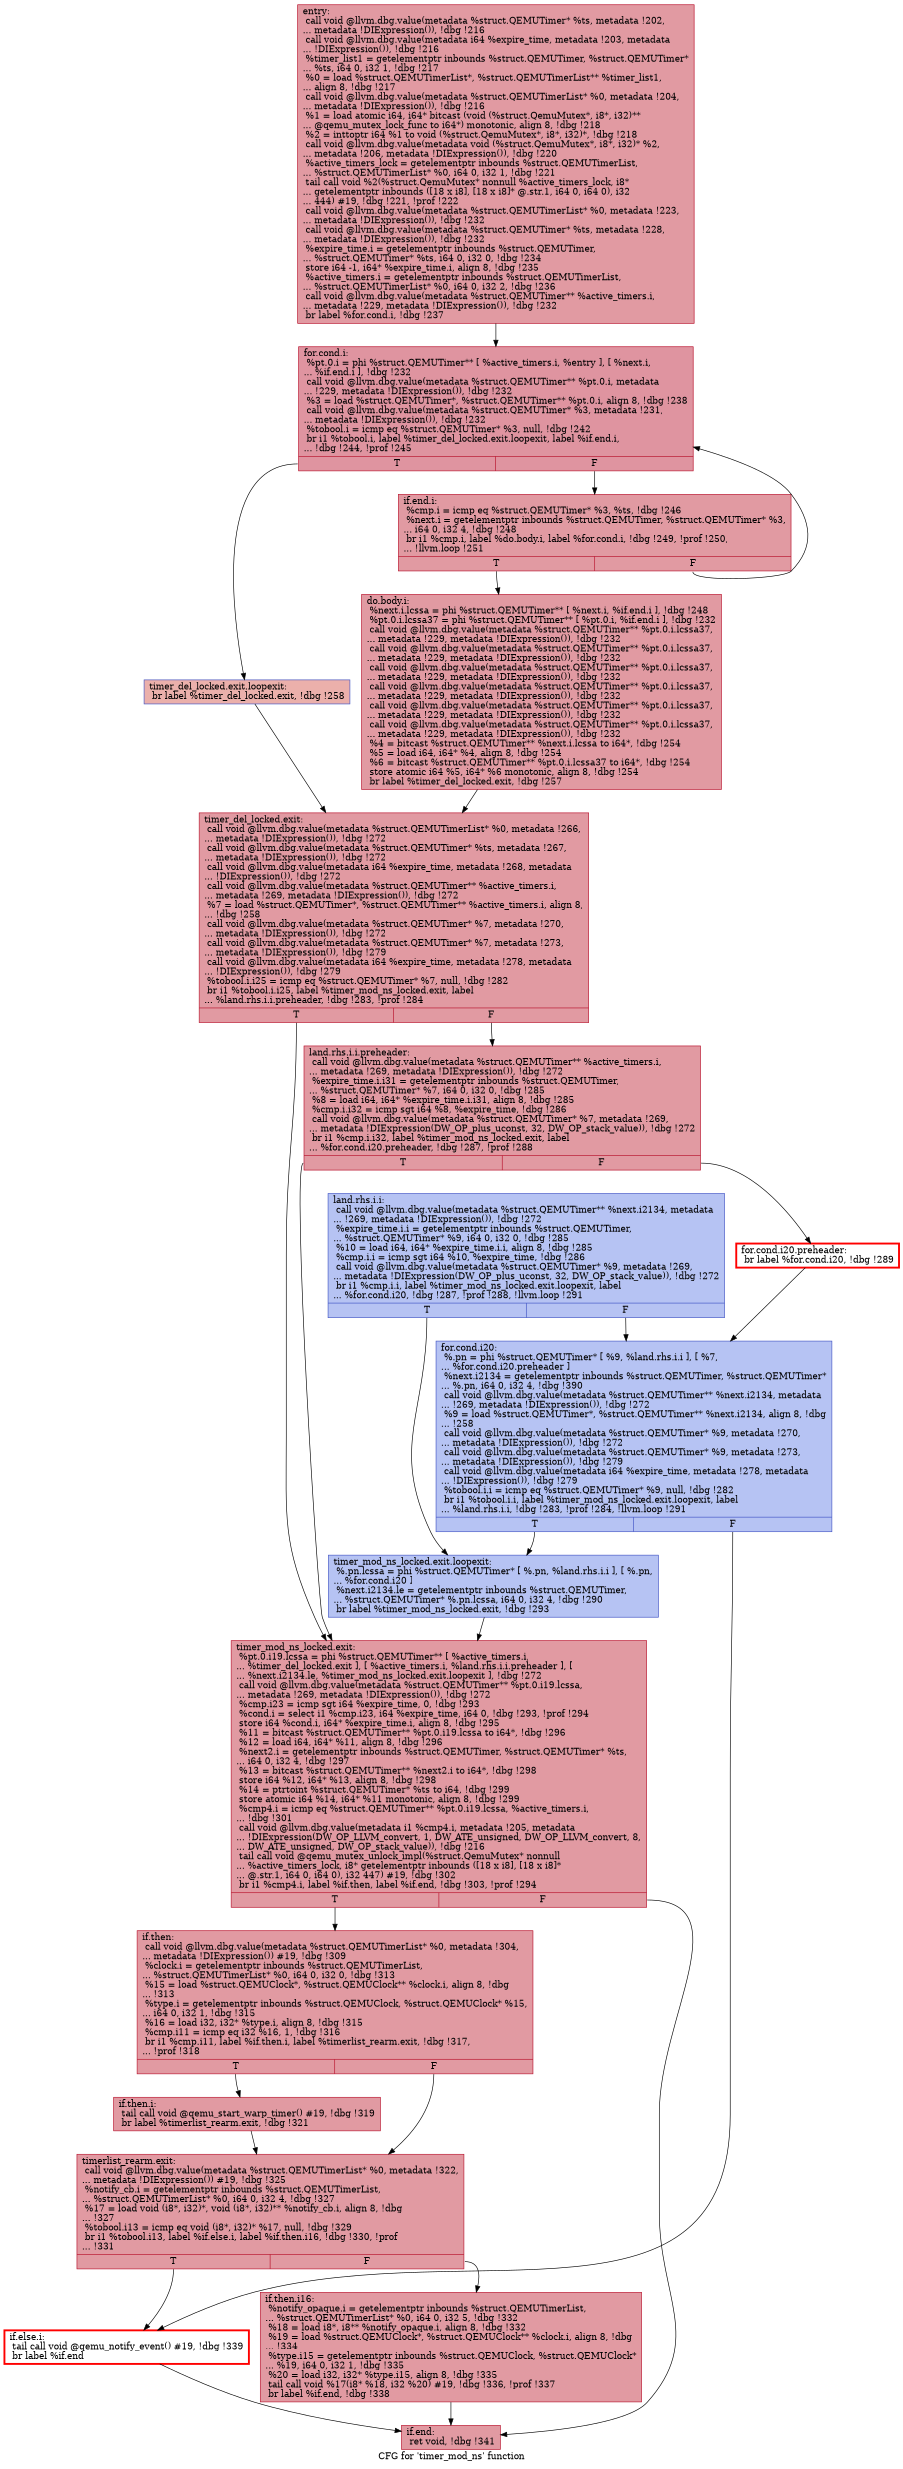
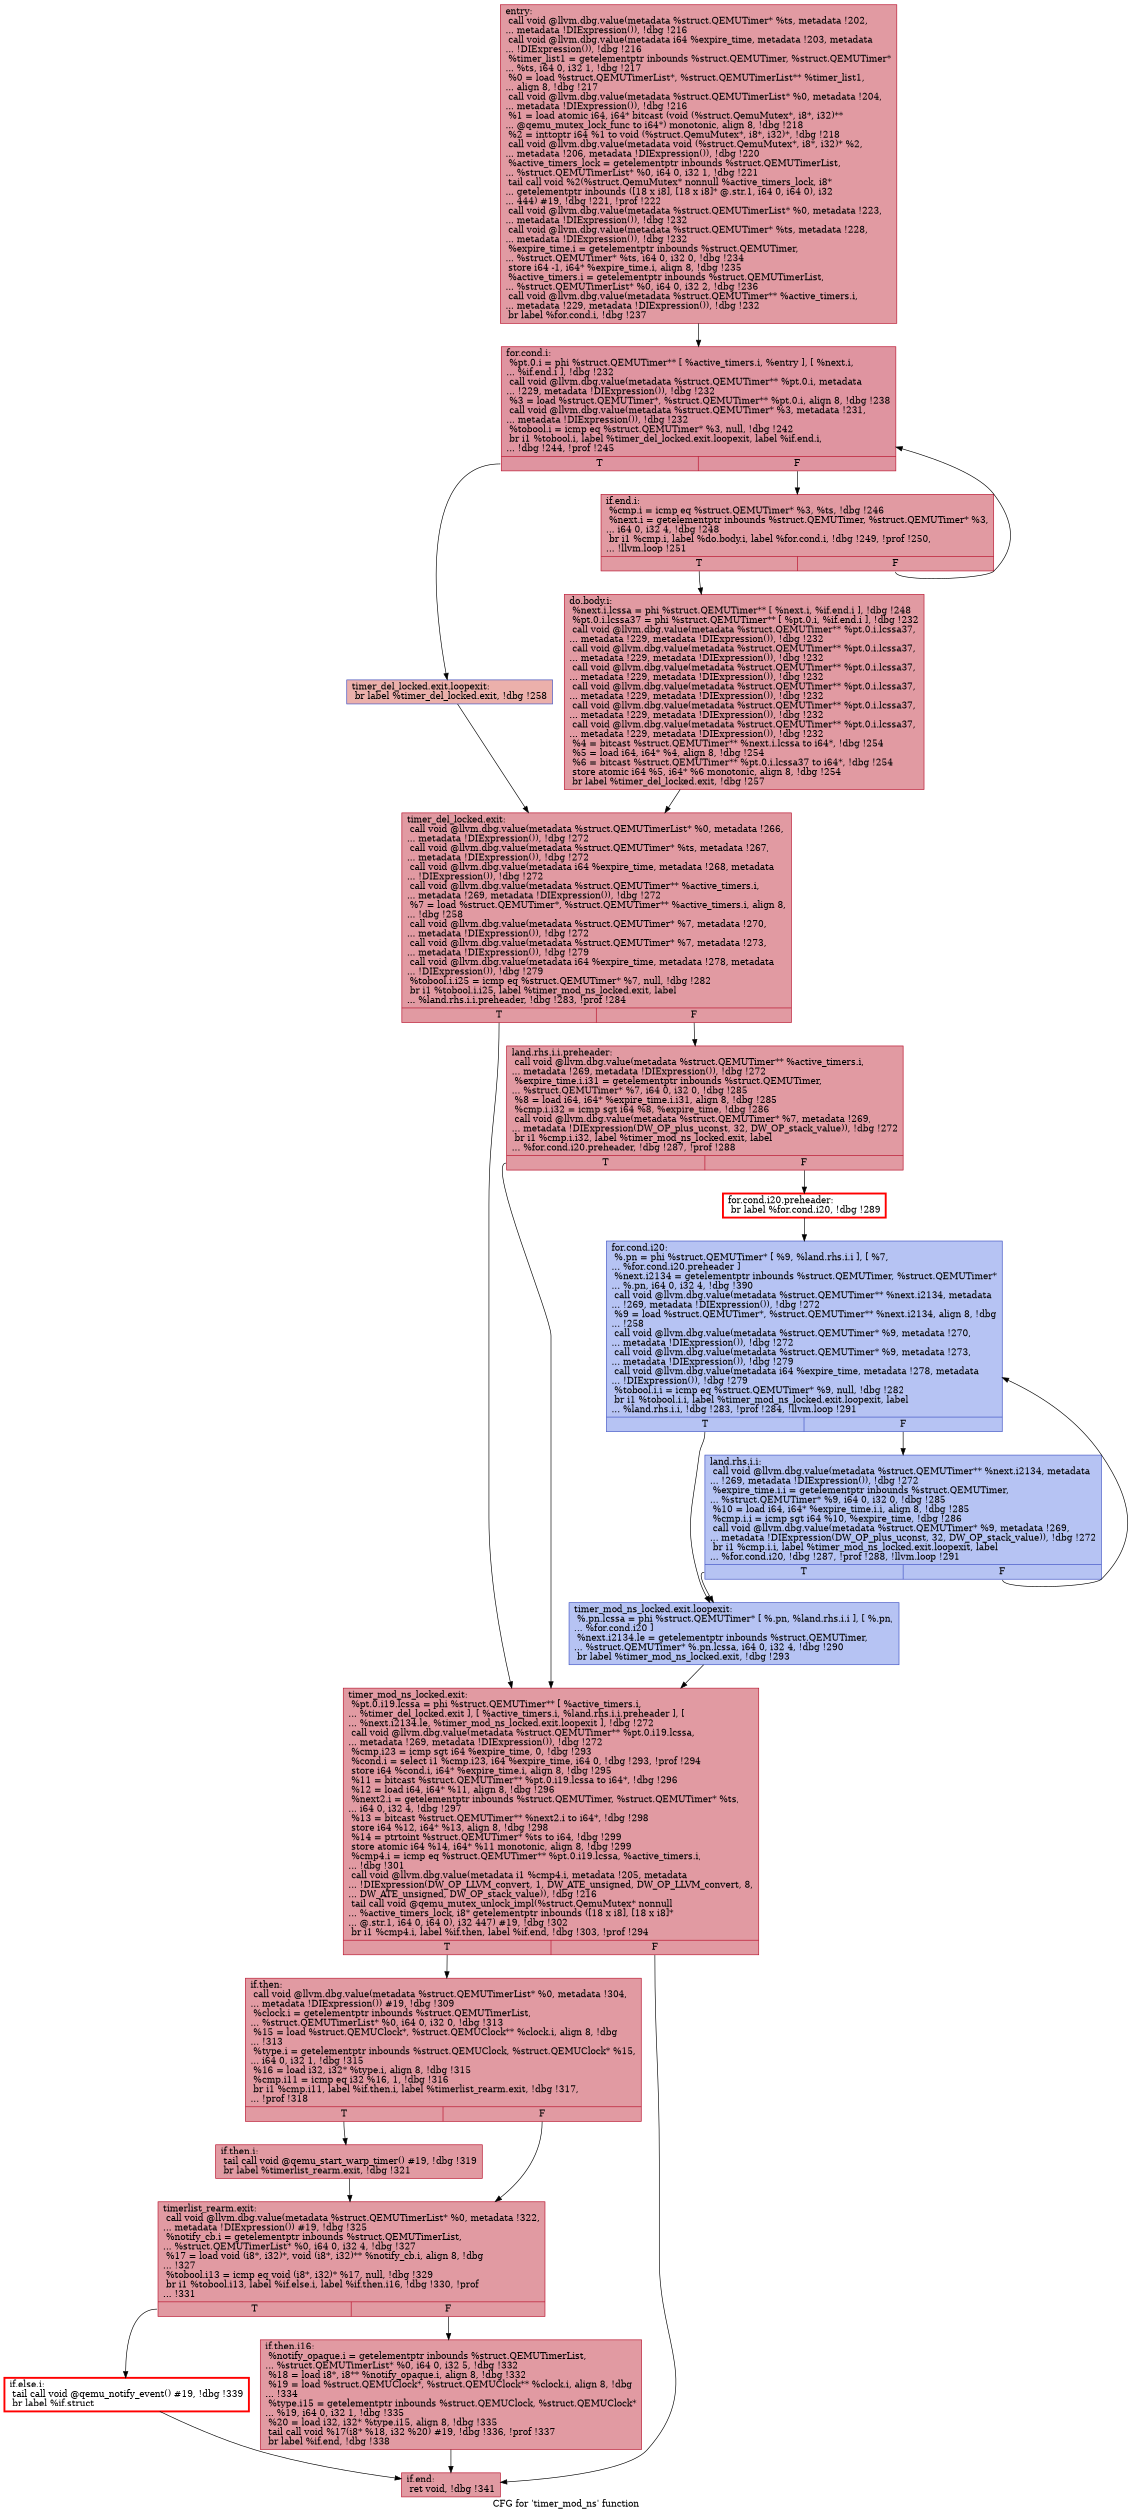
edge "for.cond.i20:" -> "if.else.i:": now "for.cond.i20:" -> "land.rhs.i.i:"
node "if.else.i:": text "br label %if.end" -> "br label %if.struct"
